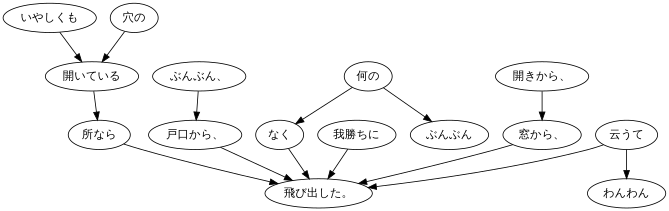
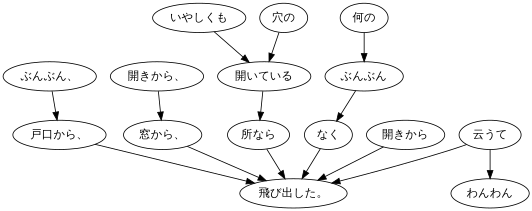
edge "何の" -> "なく": now "ぶんぶん" -> "なく"
node "我勝ちに": label "我勝ちに" -> "開きから"
